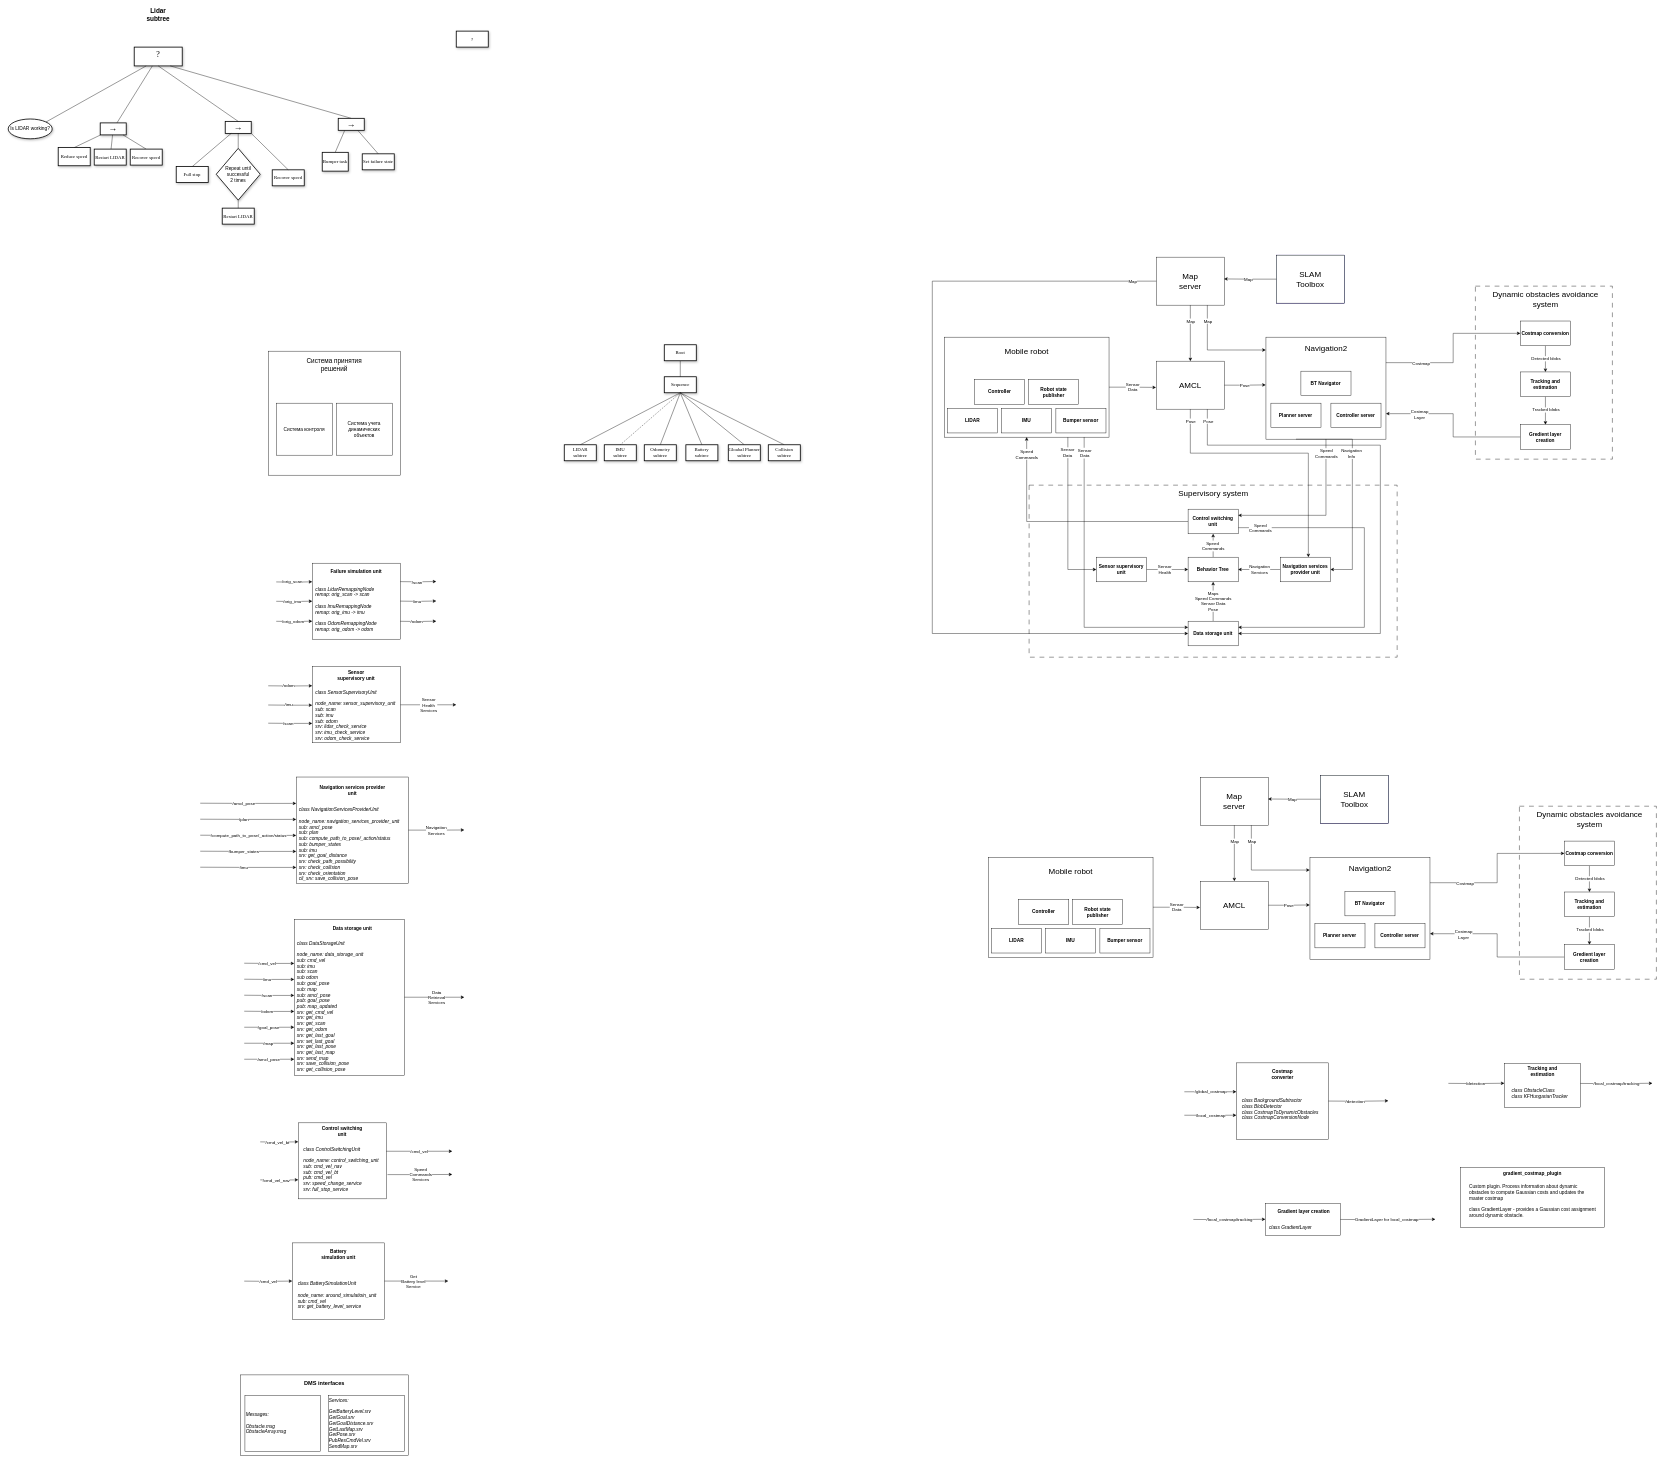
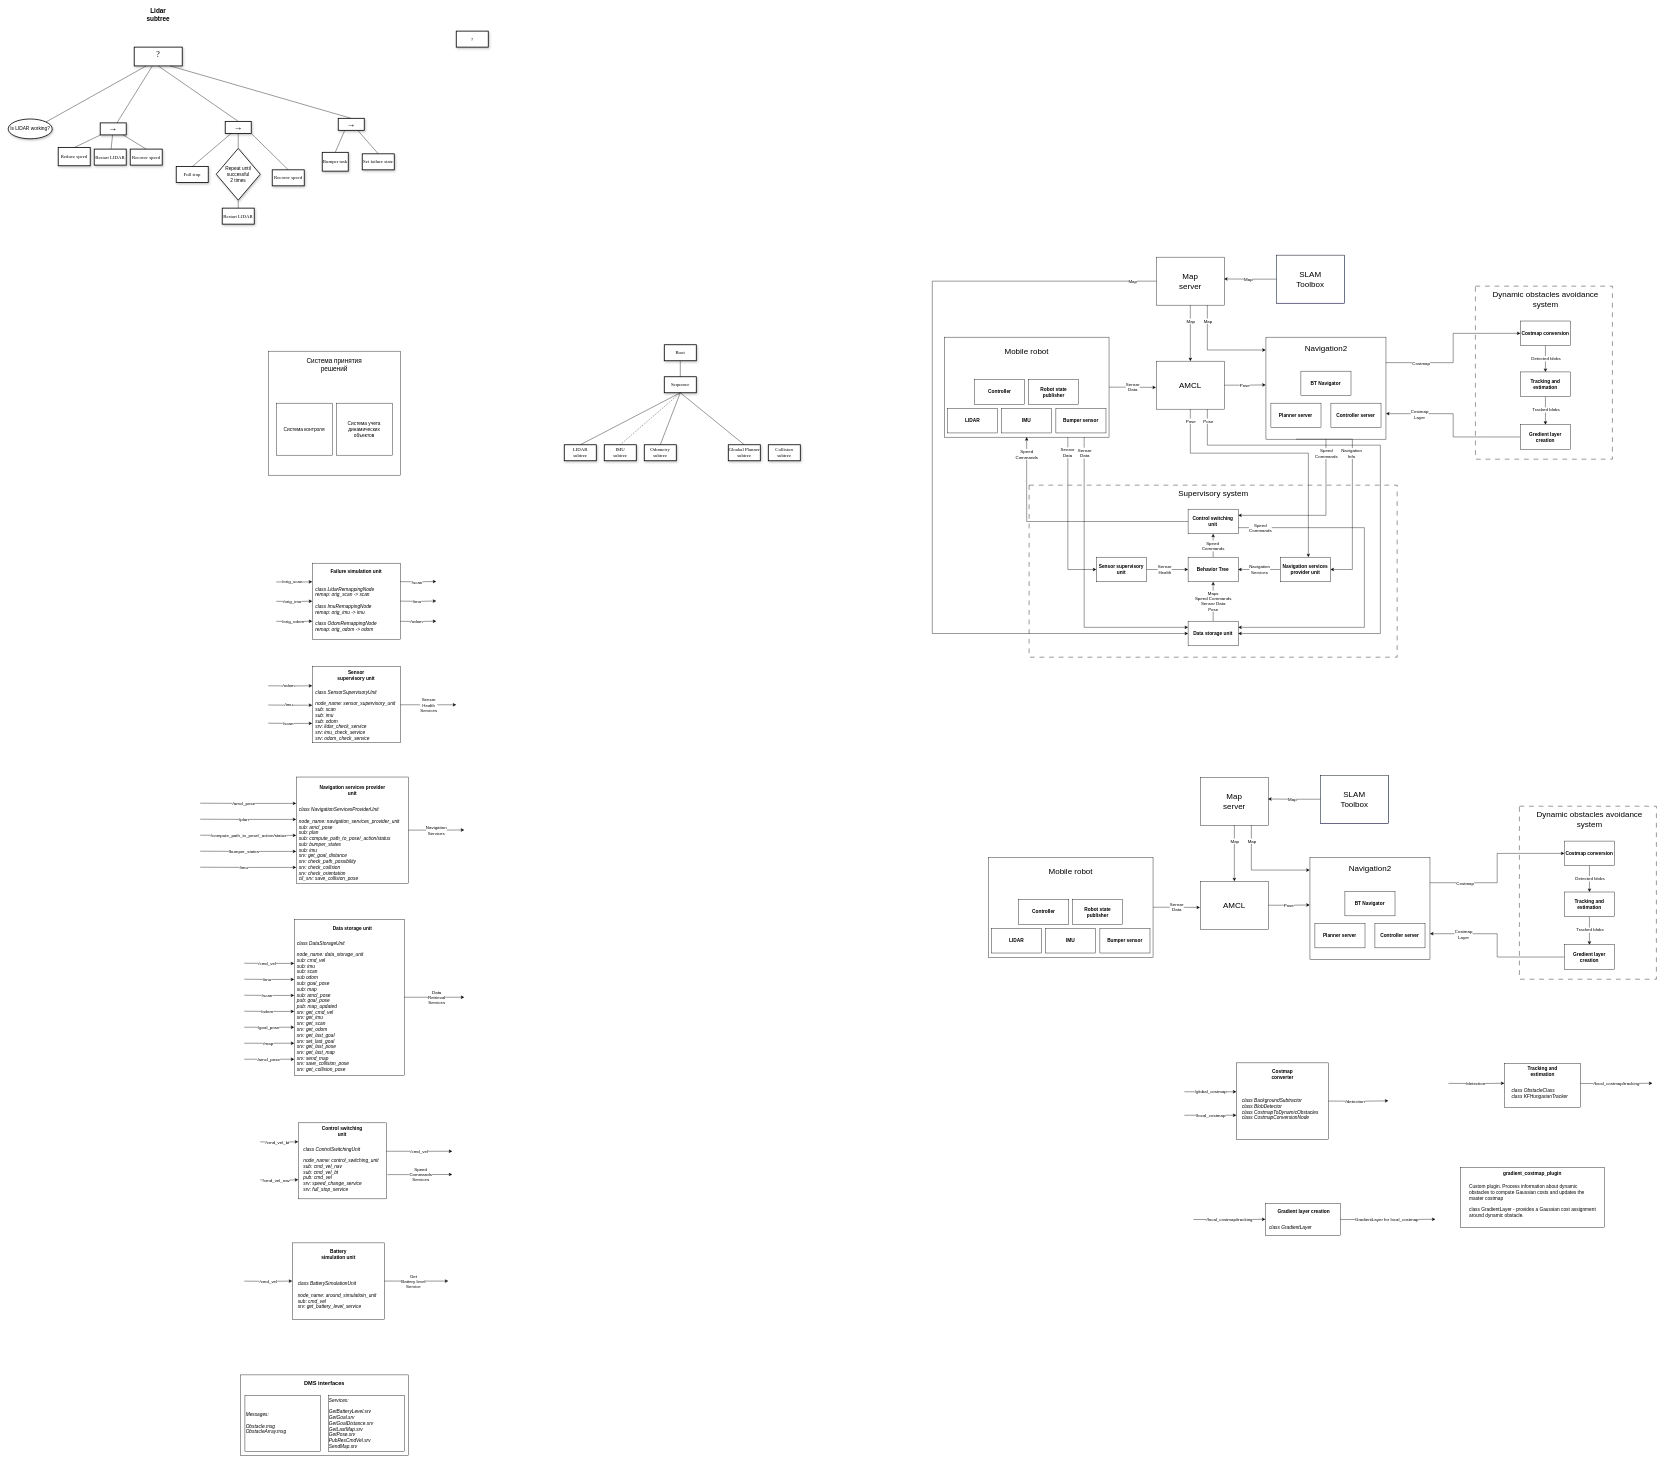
edge "Sequence" -- "Collision subtree": removed
edge "Sequence" -- "Battery subtree": removed
node "Battery subtree": removed
